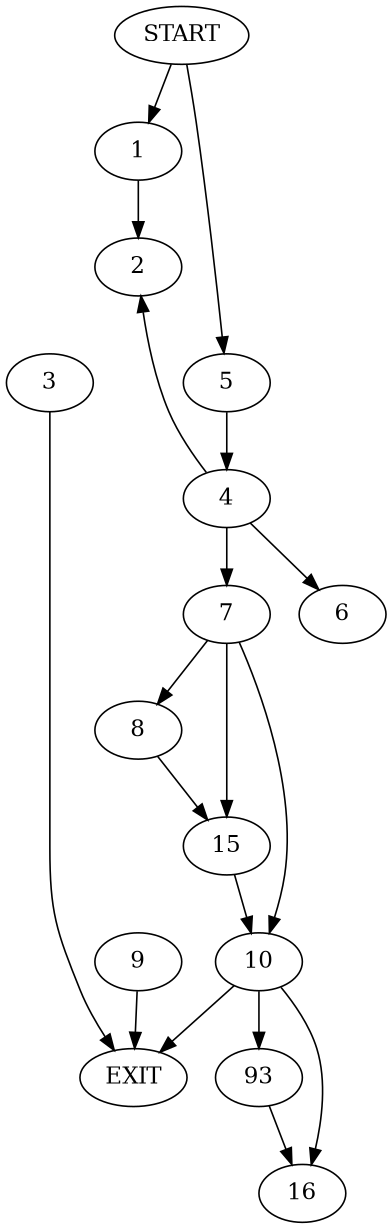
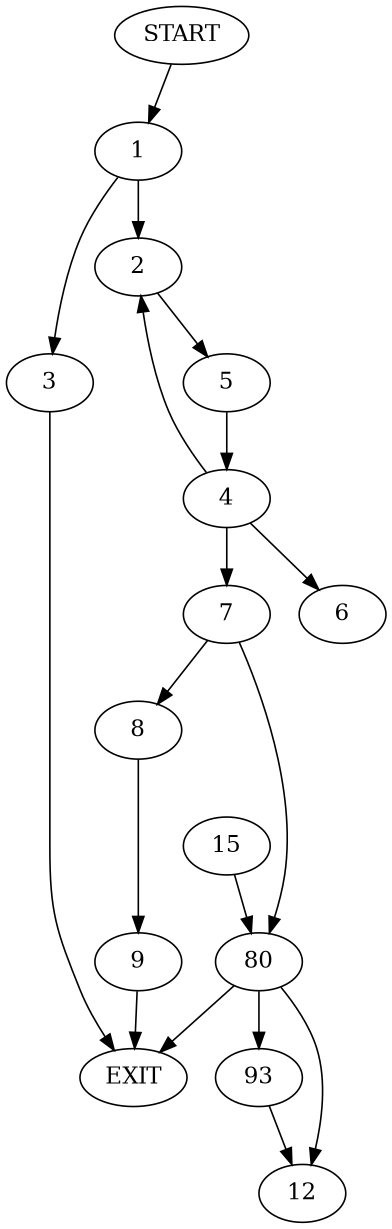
edge "START" -> "5": now "2" -> "5"
edge "1" -> "3": added
edge "7" -> "15": removed
edge "8" -> "15": now "8" -> "9"
node "10": label "10" -> "80"
node "16": label "16" -> "12"
